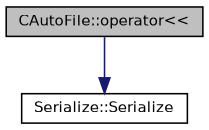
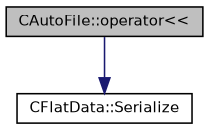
node "Serialize::Serialize": label "Serialize::Serialize" -> "CFlatData::Serialize"
